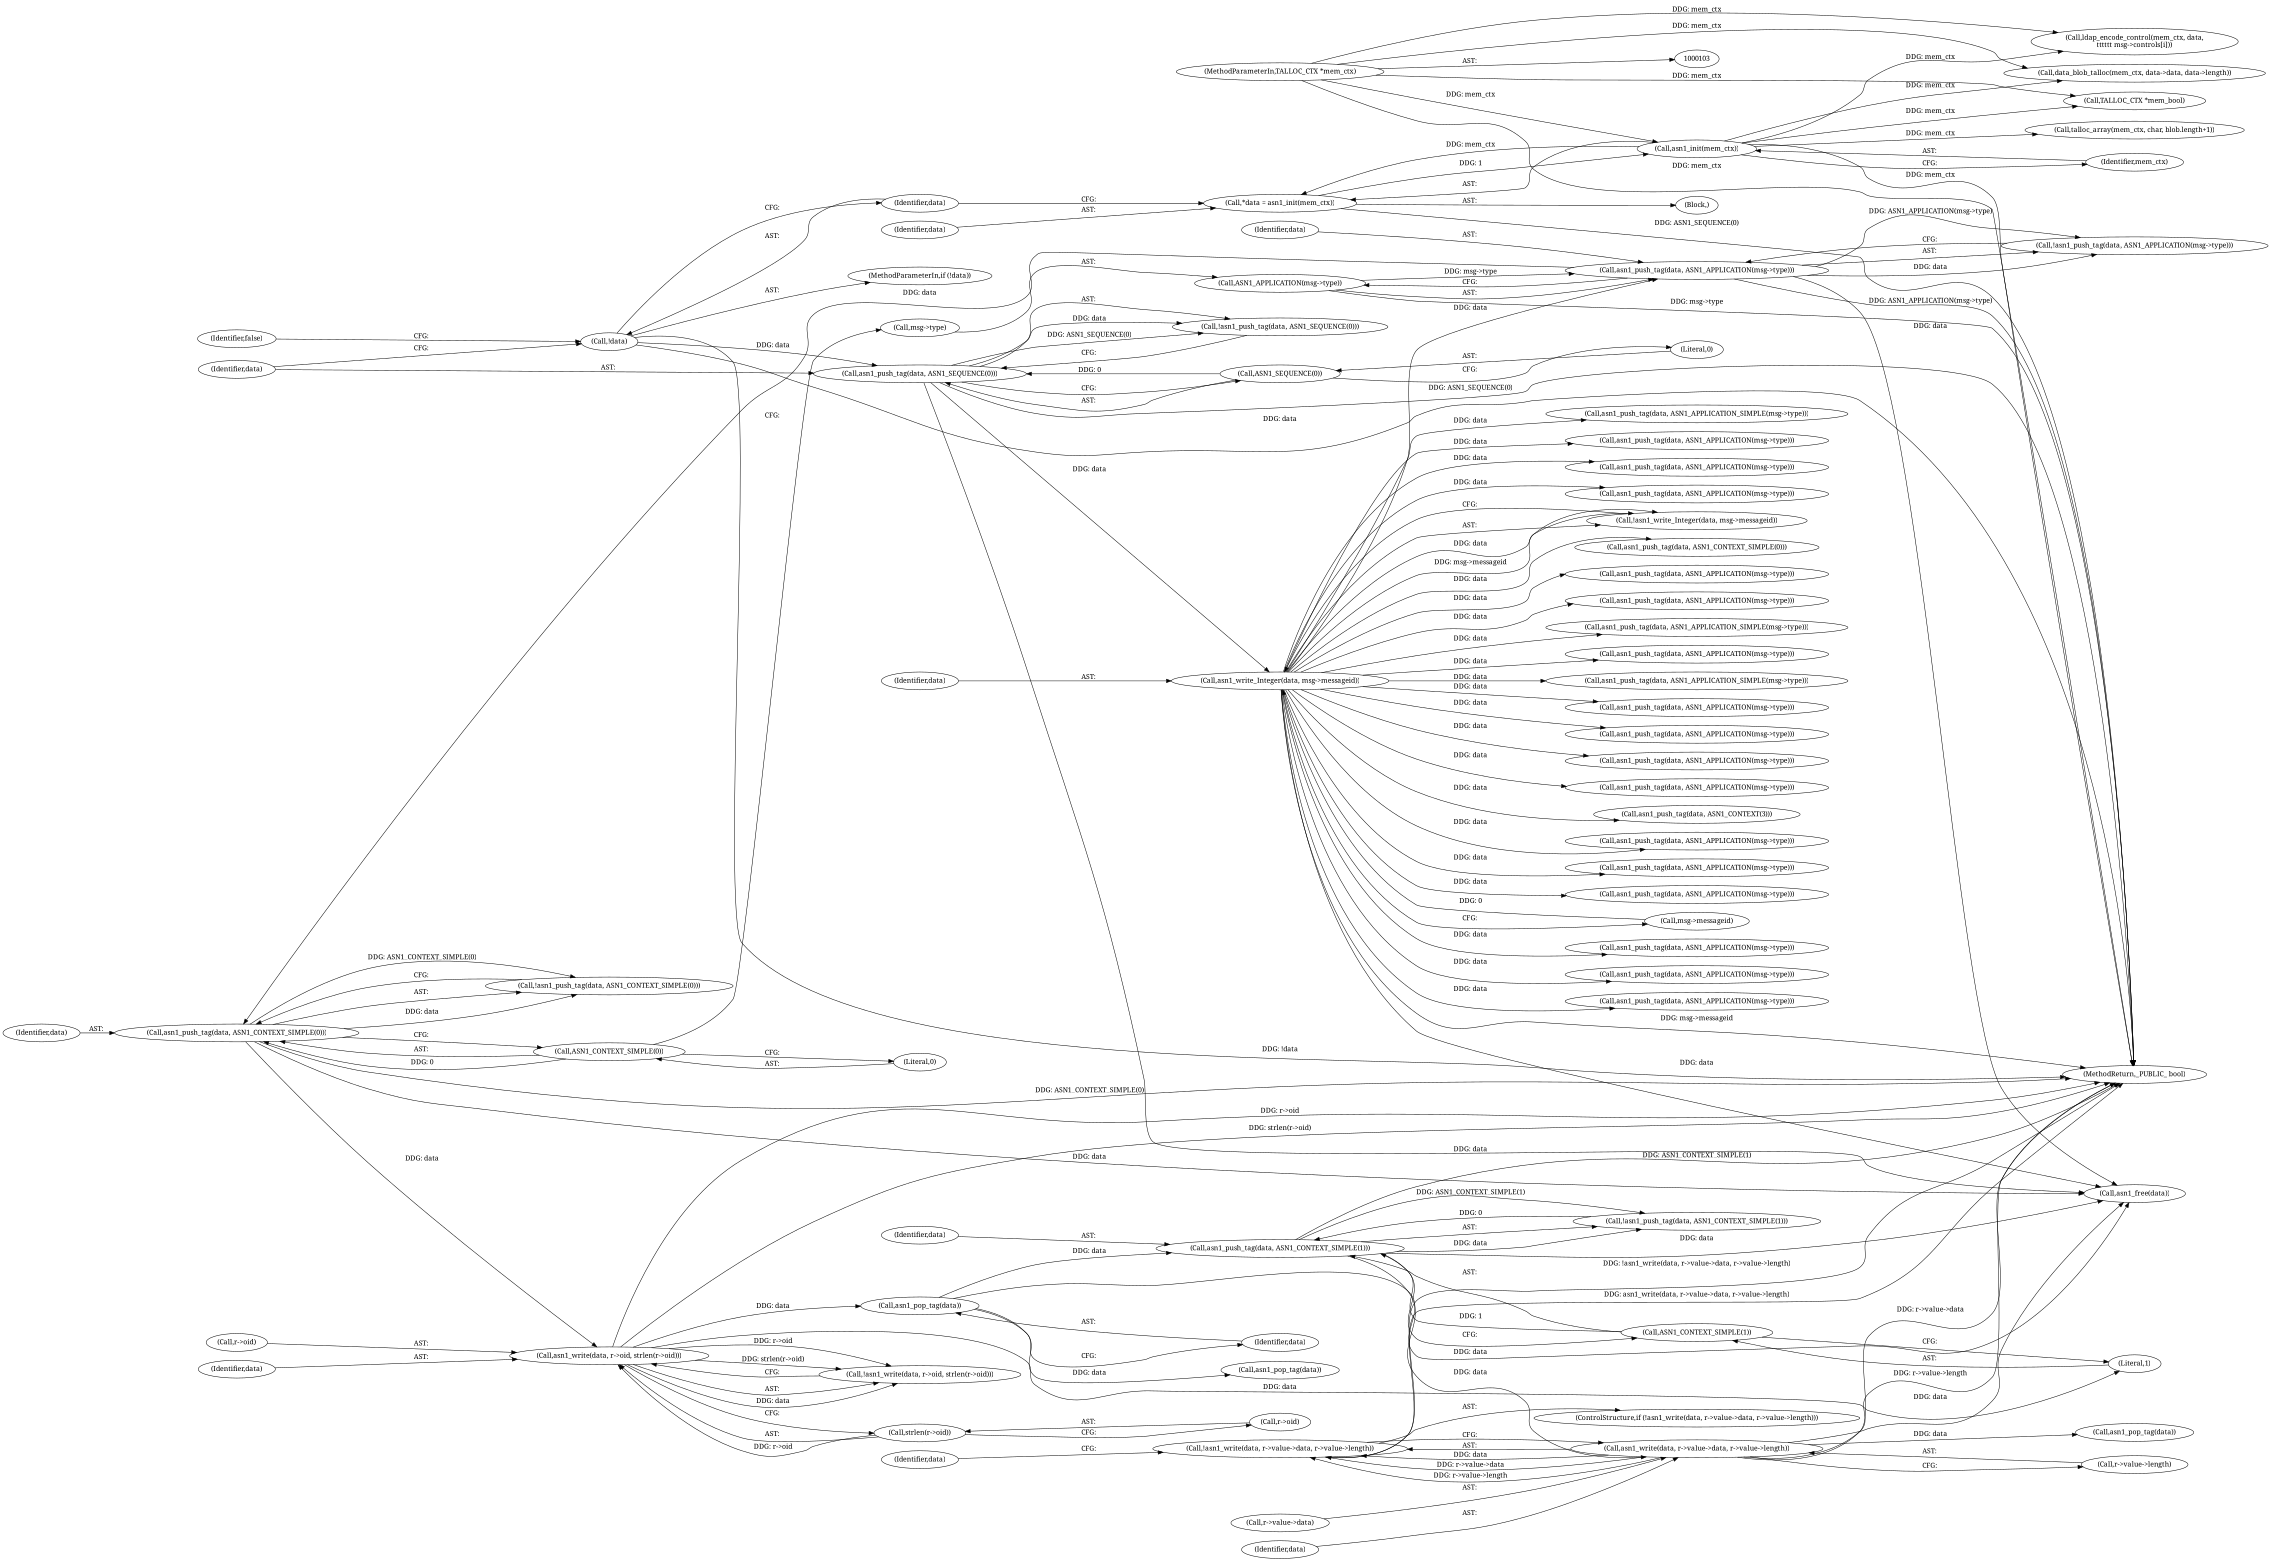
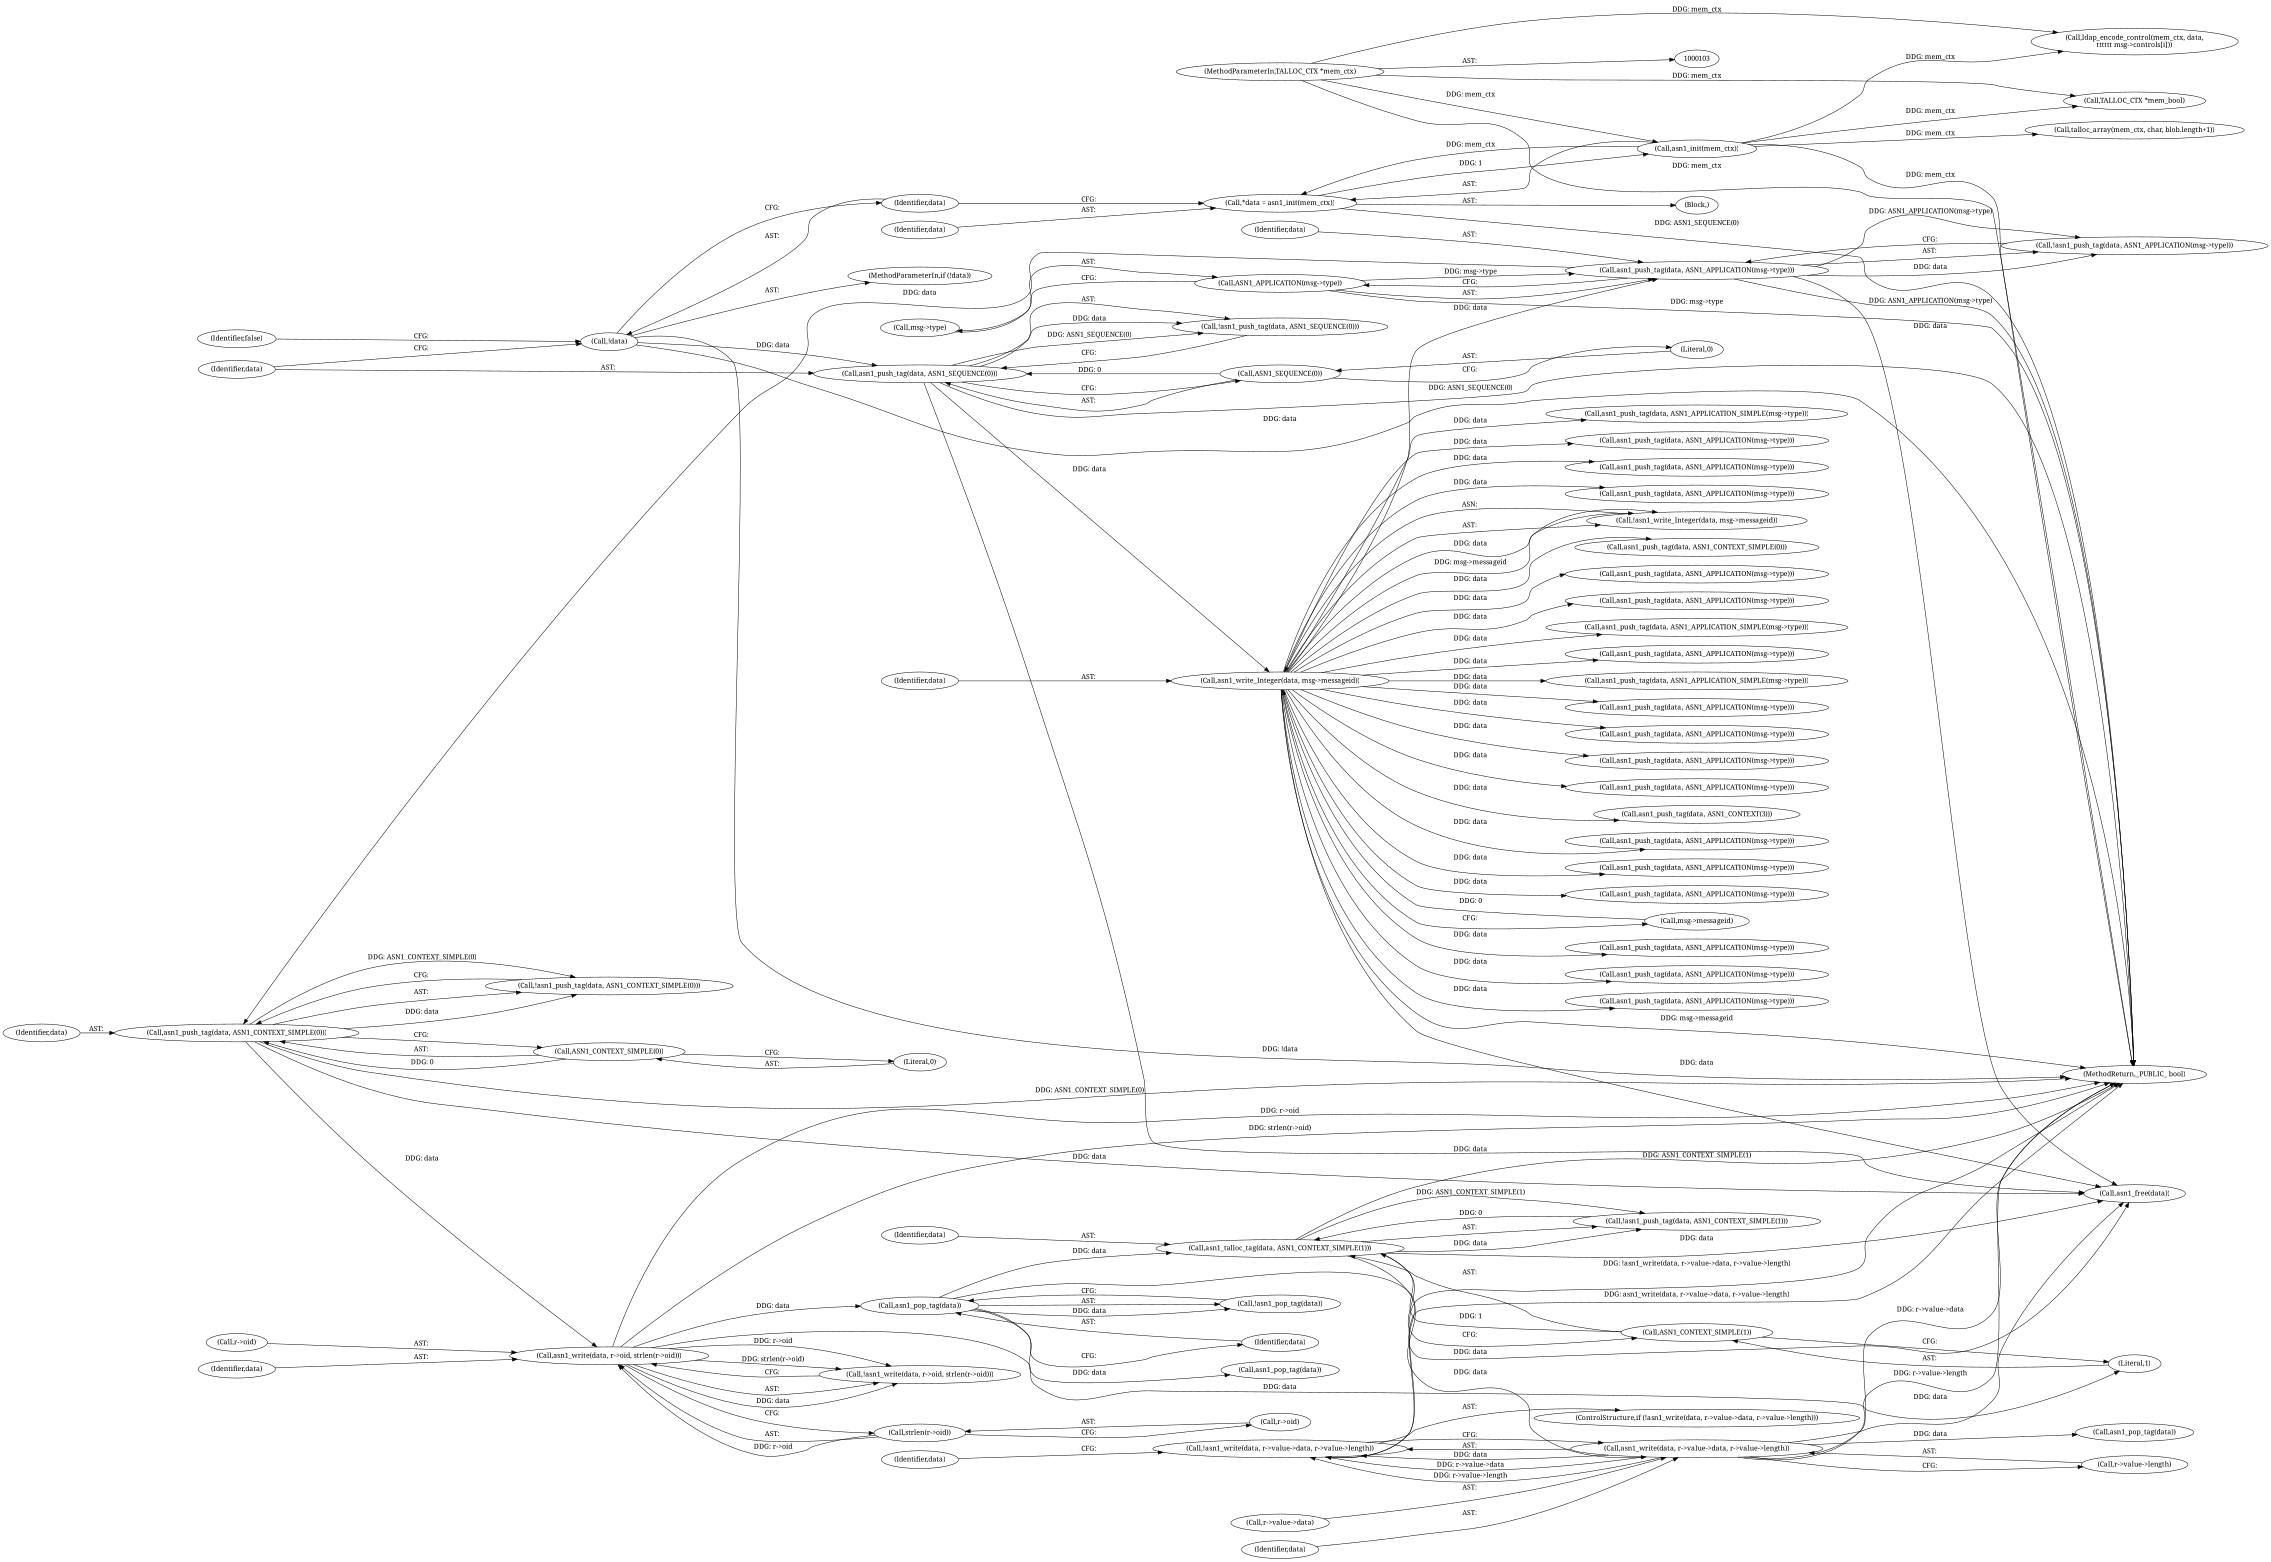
node "(Call,data_blob_talloc(mem_ctx, data->data, data->length))": removed
node "(Identifier,mem_ctx)": removed
edge "(Call,!asn1_write_Integer(data, msg->messageid))" -> "(Call,asn1_write_Integer(data, msg->messageid))": label "CFG: " -> "ASN: "
edge "(Call,ASN1_CONTEXT_SIMPLE(0))" -> "(Call,msg->type)": now "(Call,ASN1_APPLICATION(msg->type))" -> "(Call,msg->type)"
node "(Call,asn1_push_tag(data, ASN1_CONTEXT_SIMPLE(1)))": label "(Call,asn1_push_tag(data, ASN1_CONTEXT_SIMPLE(1)))" -> "(Call,asn1_talloc_tag(data, ASN1_CONTEXT_SIMPLE(1)))"
node "(Call,!asn1_pop_tag(data))": added
